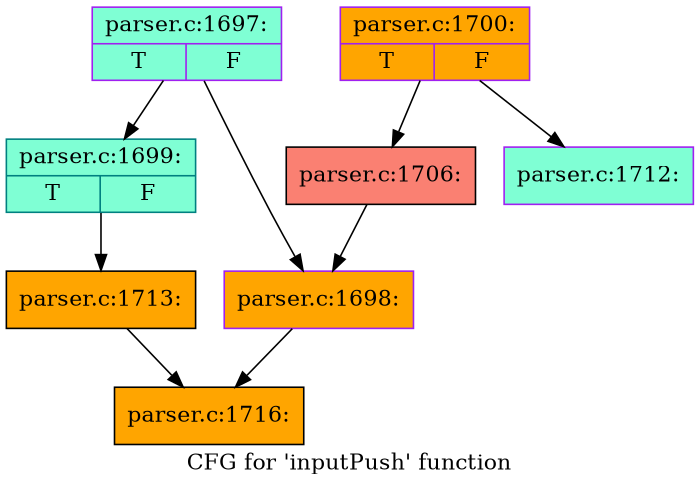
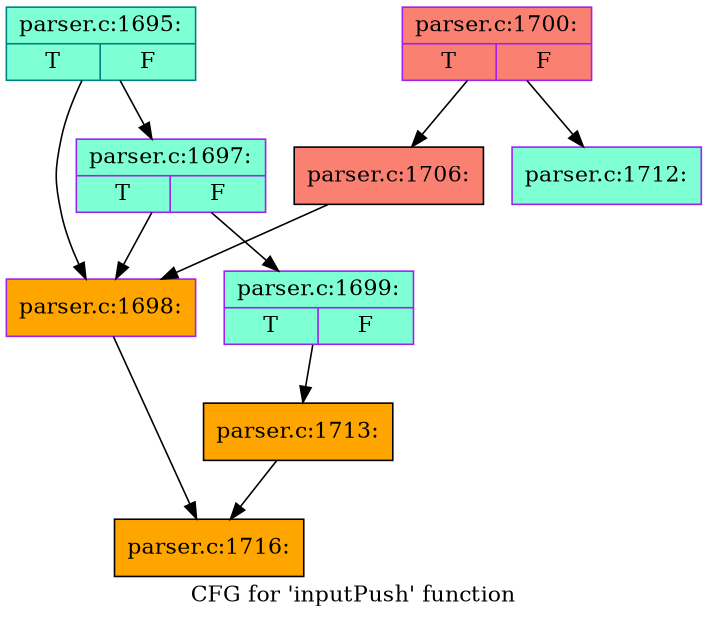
node "parser.c:1695:": added
node "parser.c:1700:": fillcolor orange -> salmon
node "parser.c:1699:": color teal -> purple
